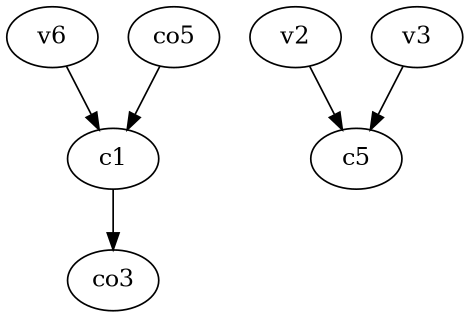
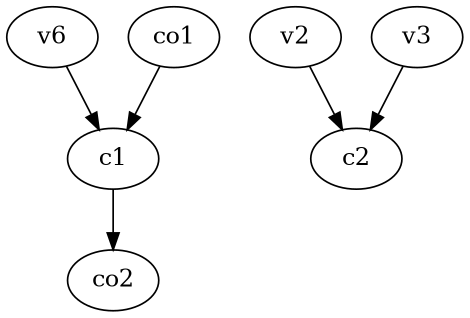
node "co5": label "co5" -> "co1"
node "c5": label "c5" -> "c2"
node "co3": label "co3" -> "co2"
